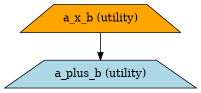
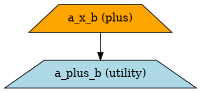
node "a_x_b (utility)": label "a_x_b (utility)" -> "a_x_b (plus)"
